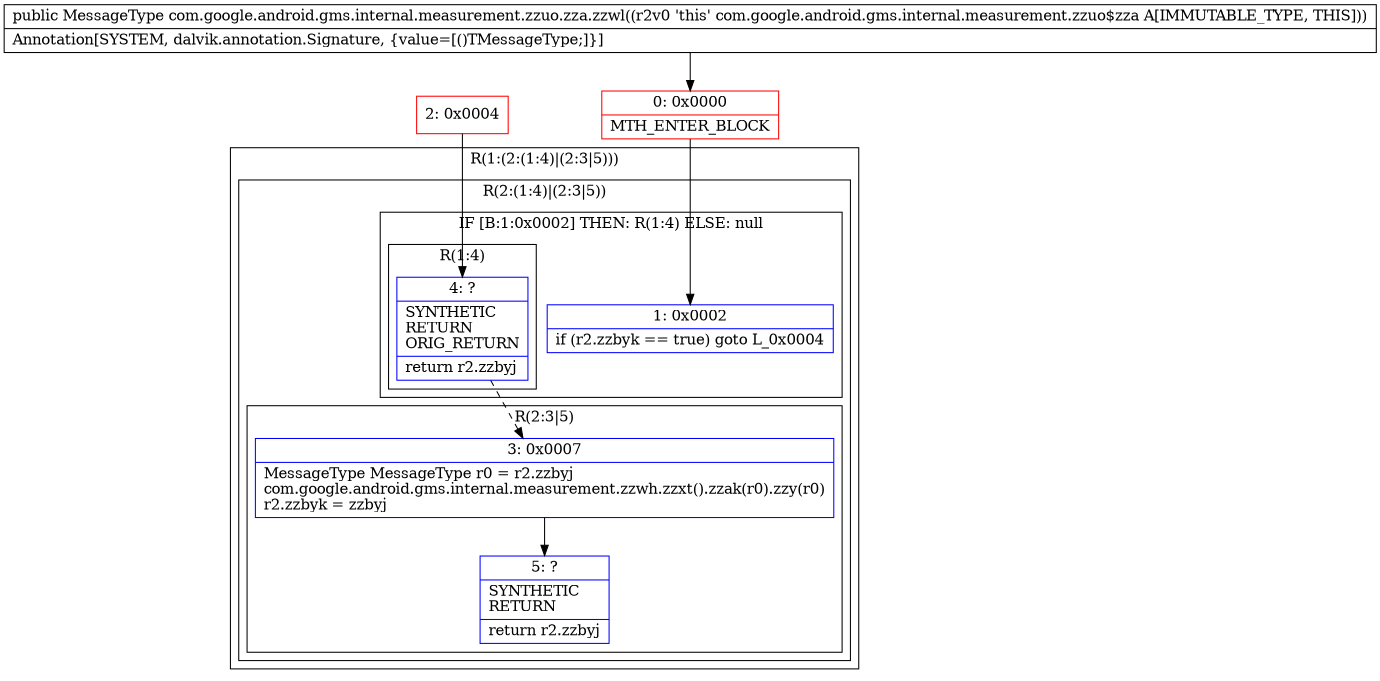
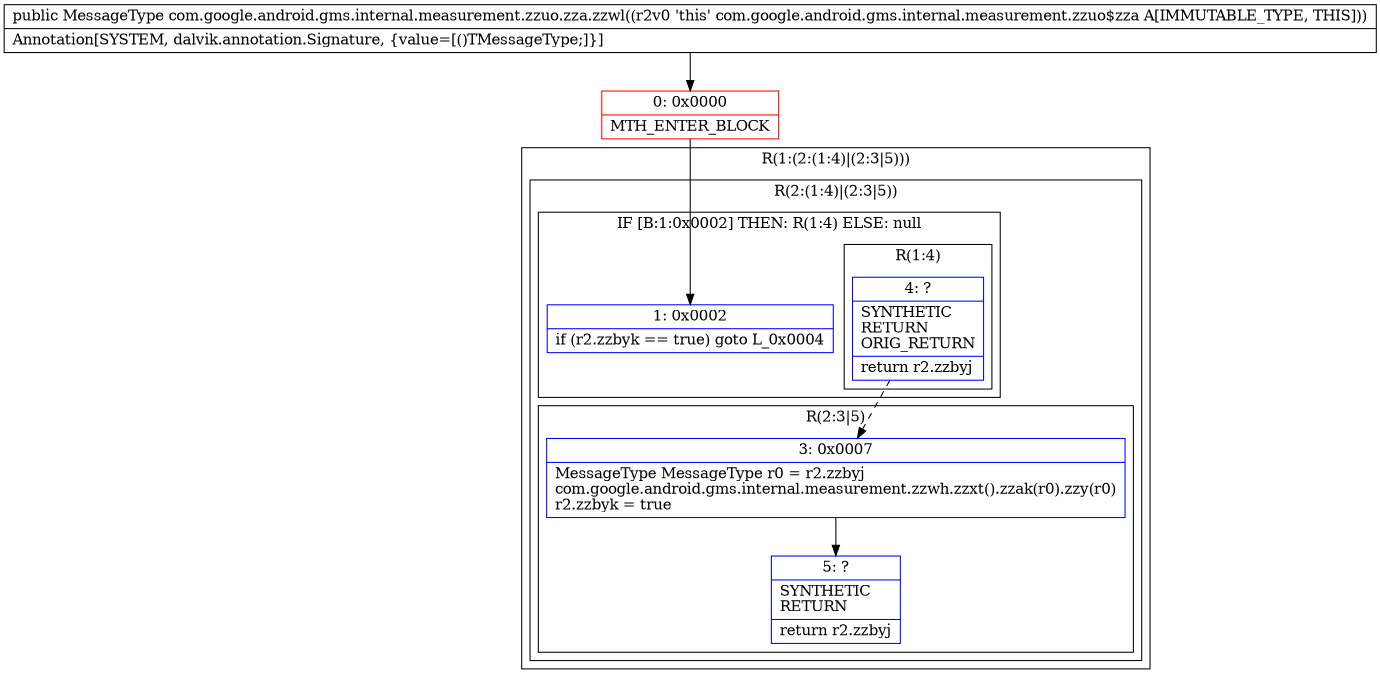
node "2: 0x0004": removed
node "3: 0x0007": text "r2.zzbyk = zzbyj" -> "r2.zzbyk = true"
